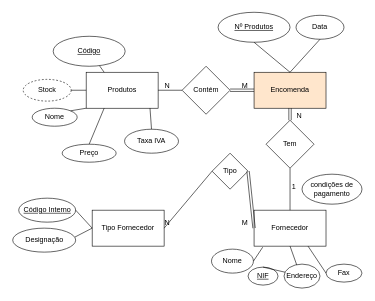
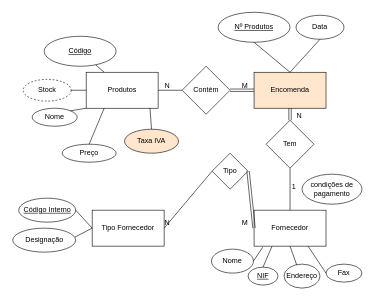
node "Código": moved (89, 51) -> (80, 51)
node "Taxa IVA": fillcolor #ffffff -> #ffe6cc
edge "NIF" -- "Endereço": now "NIF" -- "Fornecedor"
